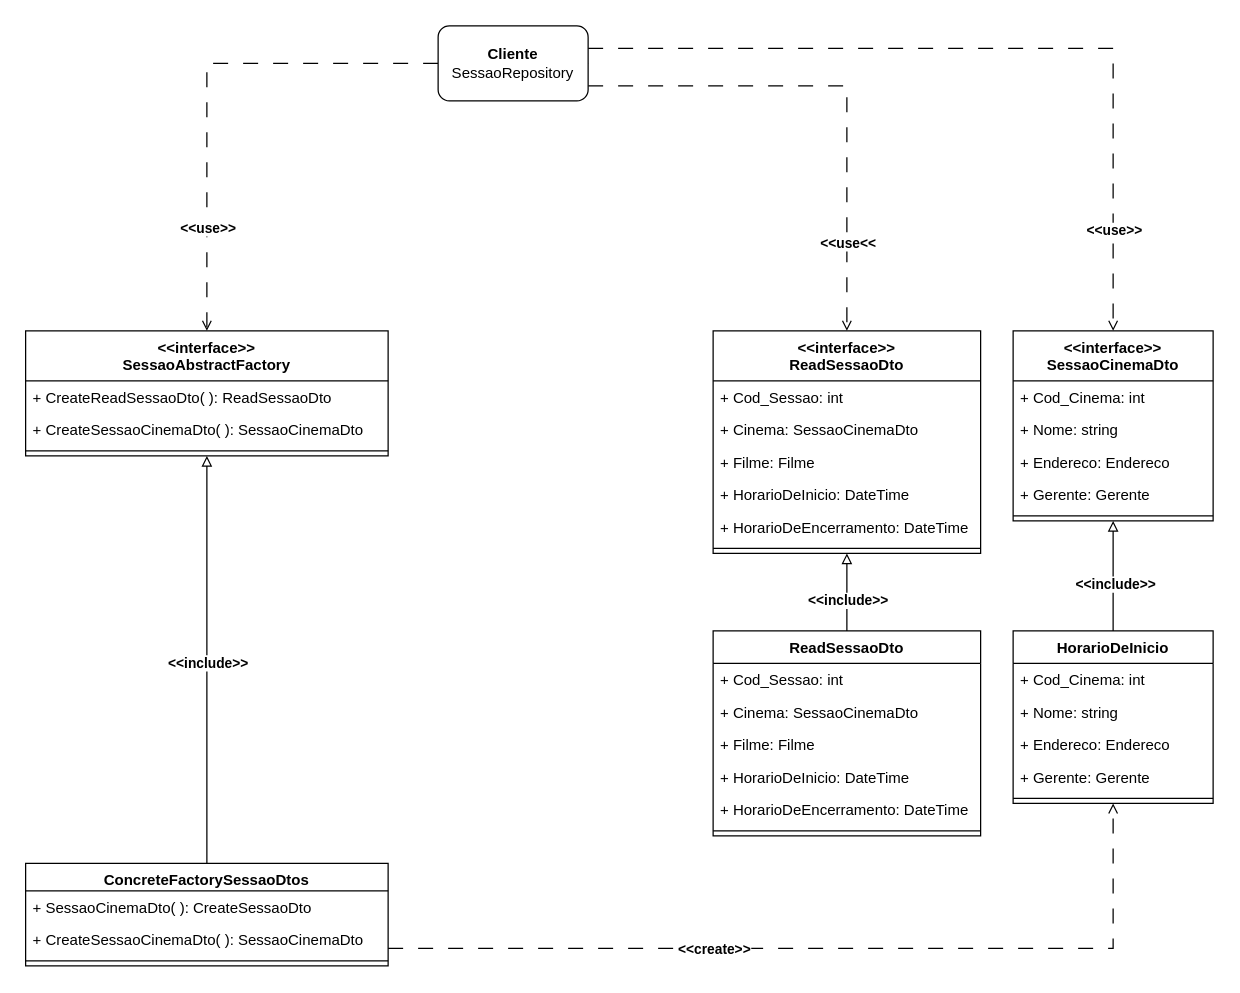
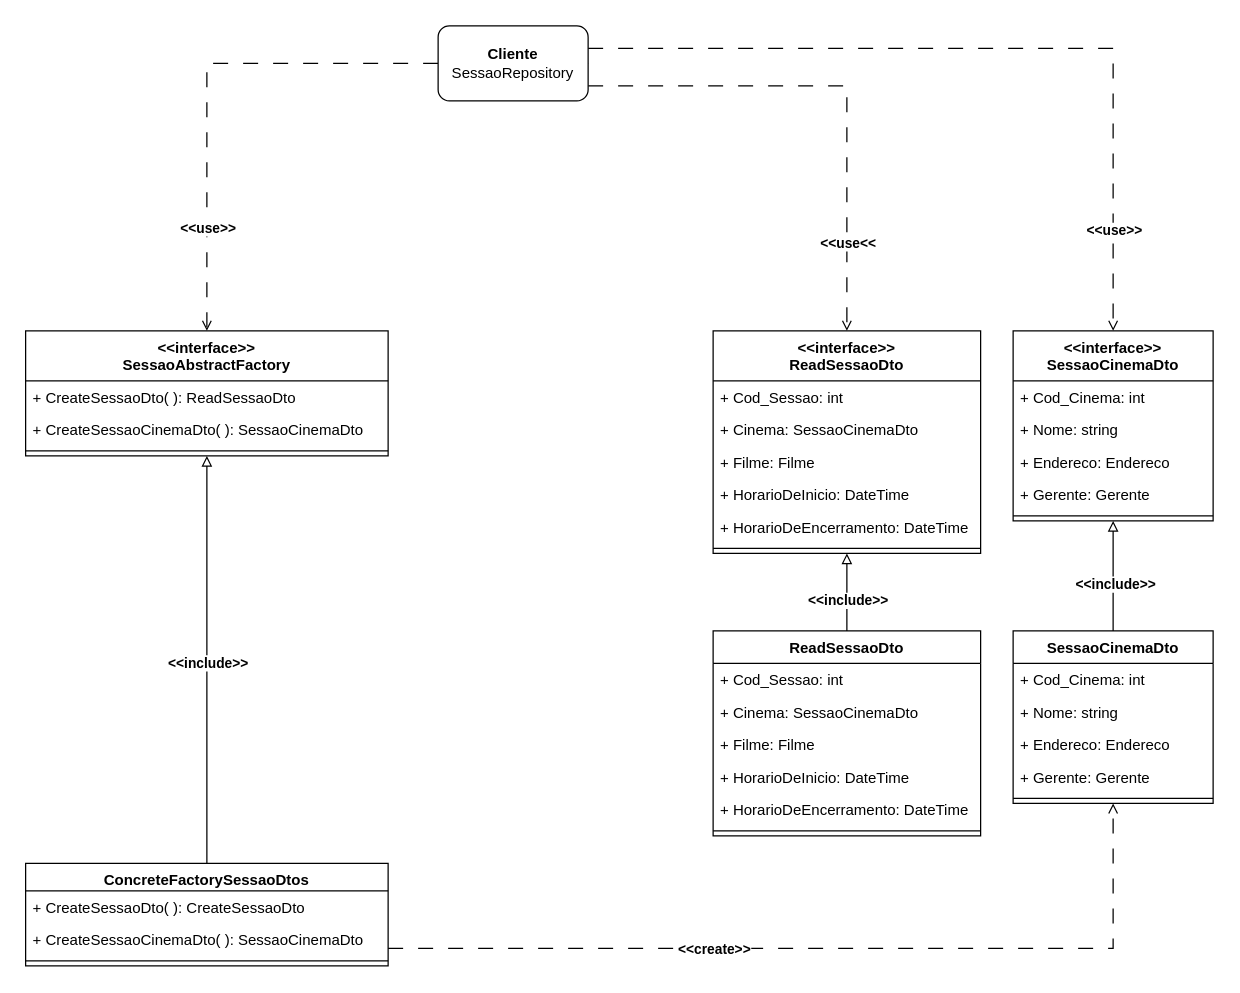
node "+ CreateReadSessaoDto( ): ReadSessaoDto": label "+ CreateReadSessaoDto( ): ReadSessaoDto" -> "+ CreateSessaoDto( ): ReadSessaoDto"
node "HorarioDeInicio": label "HorarioDeInicio" -> "SessaoCinemaDto"
node "+ SessaoCinemaDto( ): CreateSessaoDto": label "+ SessaoCinemaDto( ): CreateSessaoDto" -> "+ CreateSessaoDto( ): CreateSessaoDto"
